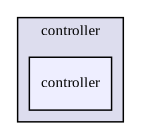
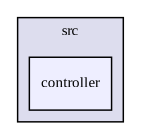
cluster "controller": label "controller" -> "src"
